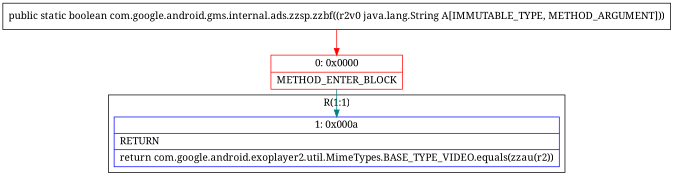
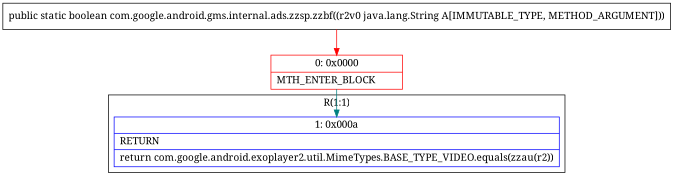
node "0: 0x0000": text "METHOD_ENTER_BLOCK" -> "MTH_ENTER_BLOCK"
